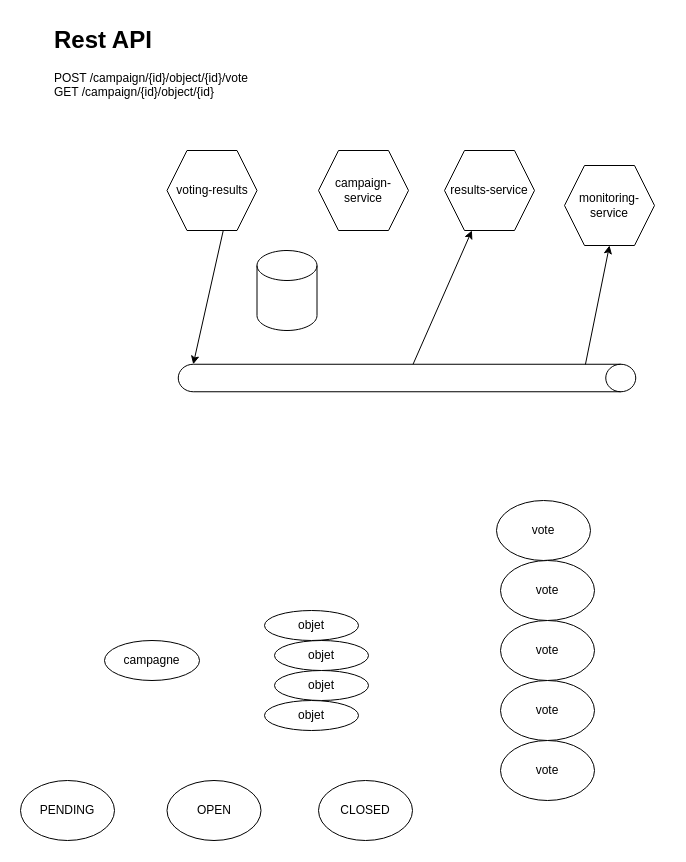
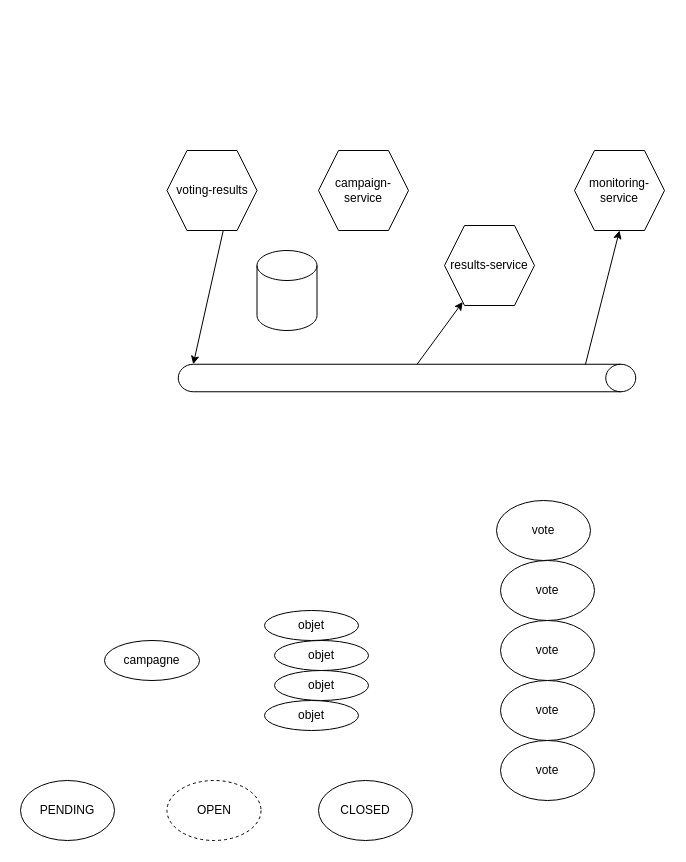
node "Rest APIPOST /campaign/{id}/object/{id}/vote GET /campaign/{id}/object/{id}": removed
node "results-service": moved (490, 191) -> (490, 266)
node "monitoring-service": moved (610, 206) -> (620, 191)
node "OPEN": style solid -> dashed
